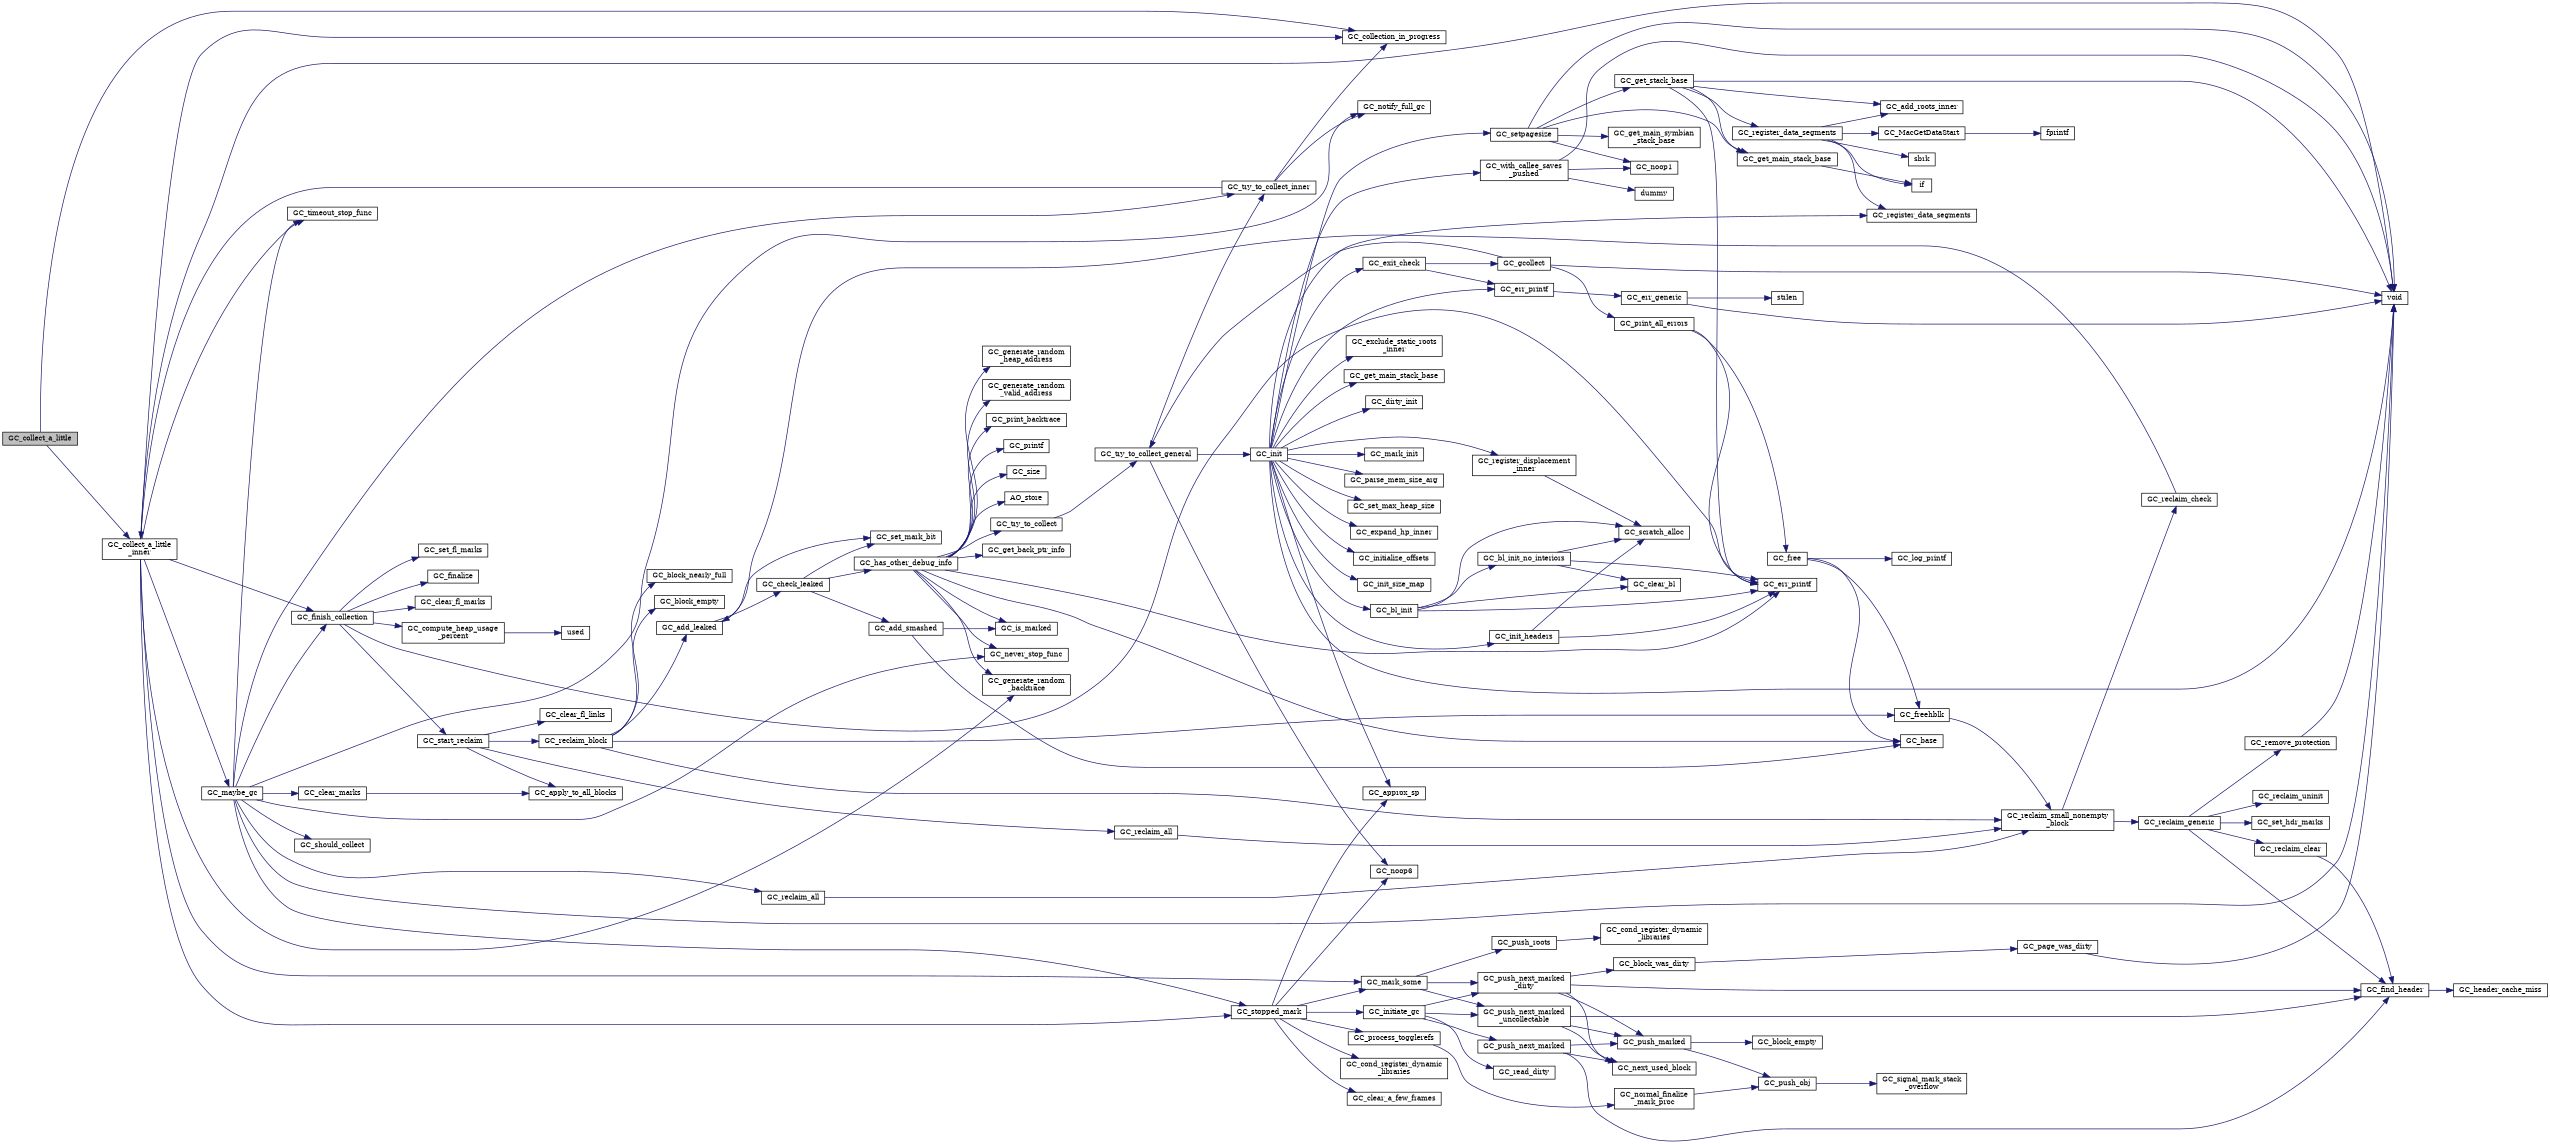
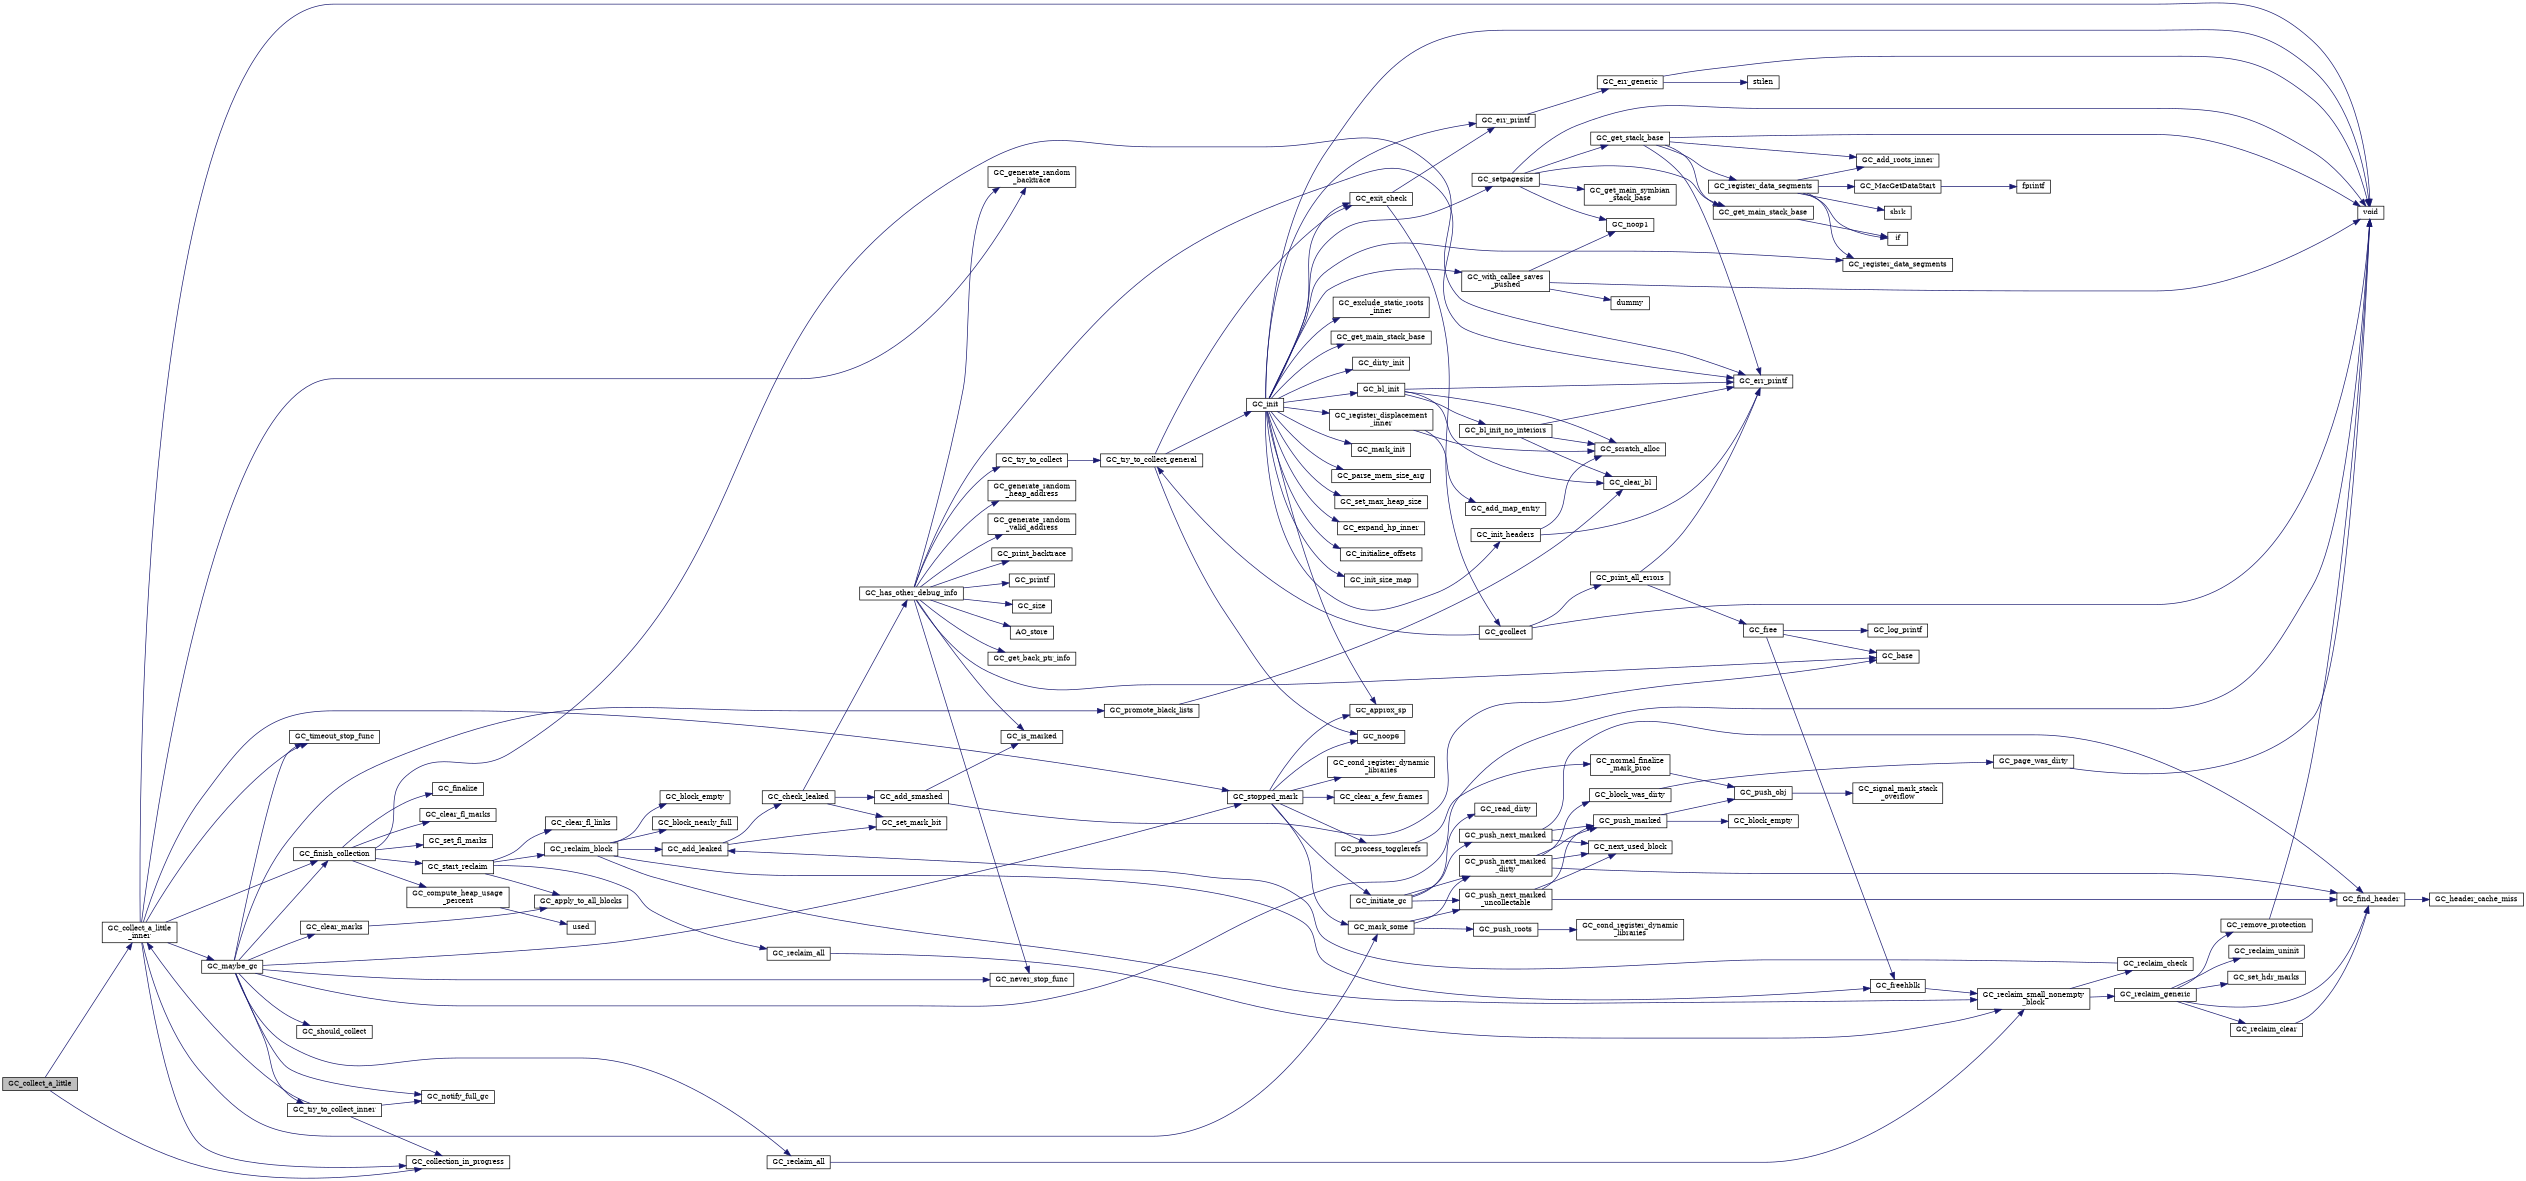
edge "GC_try_to_collect_general" -> "GC_try_to_collect_inner": now "GC_try_to_collect_general" -> "GC_exit_check"
node "GC_add_map_entry": added
node "GC_promote_black_lists": added
